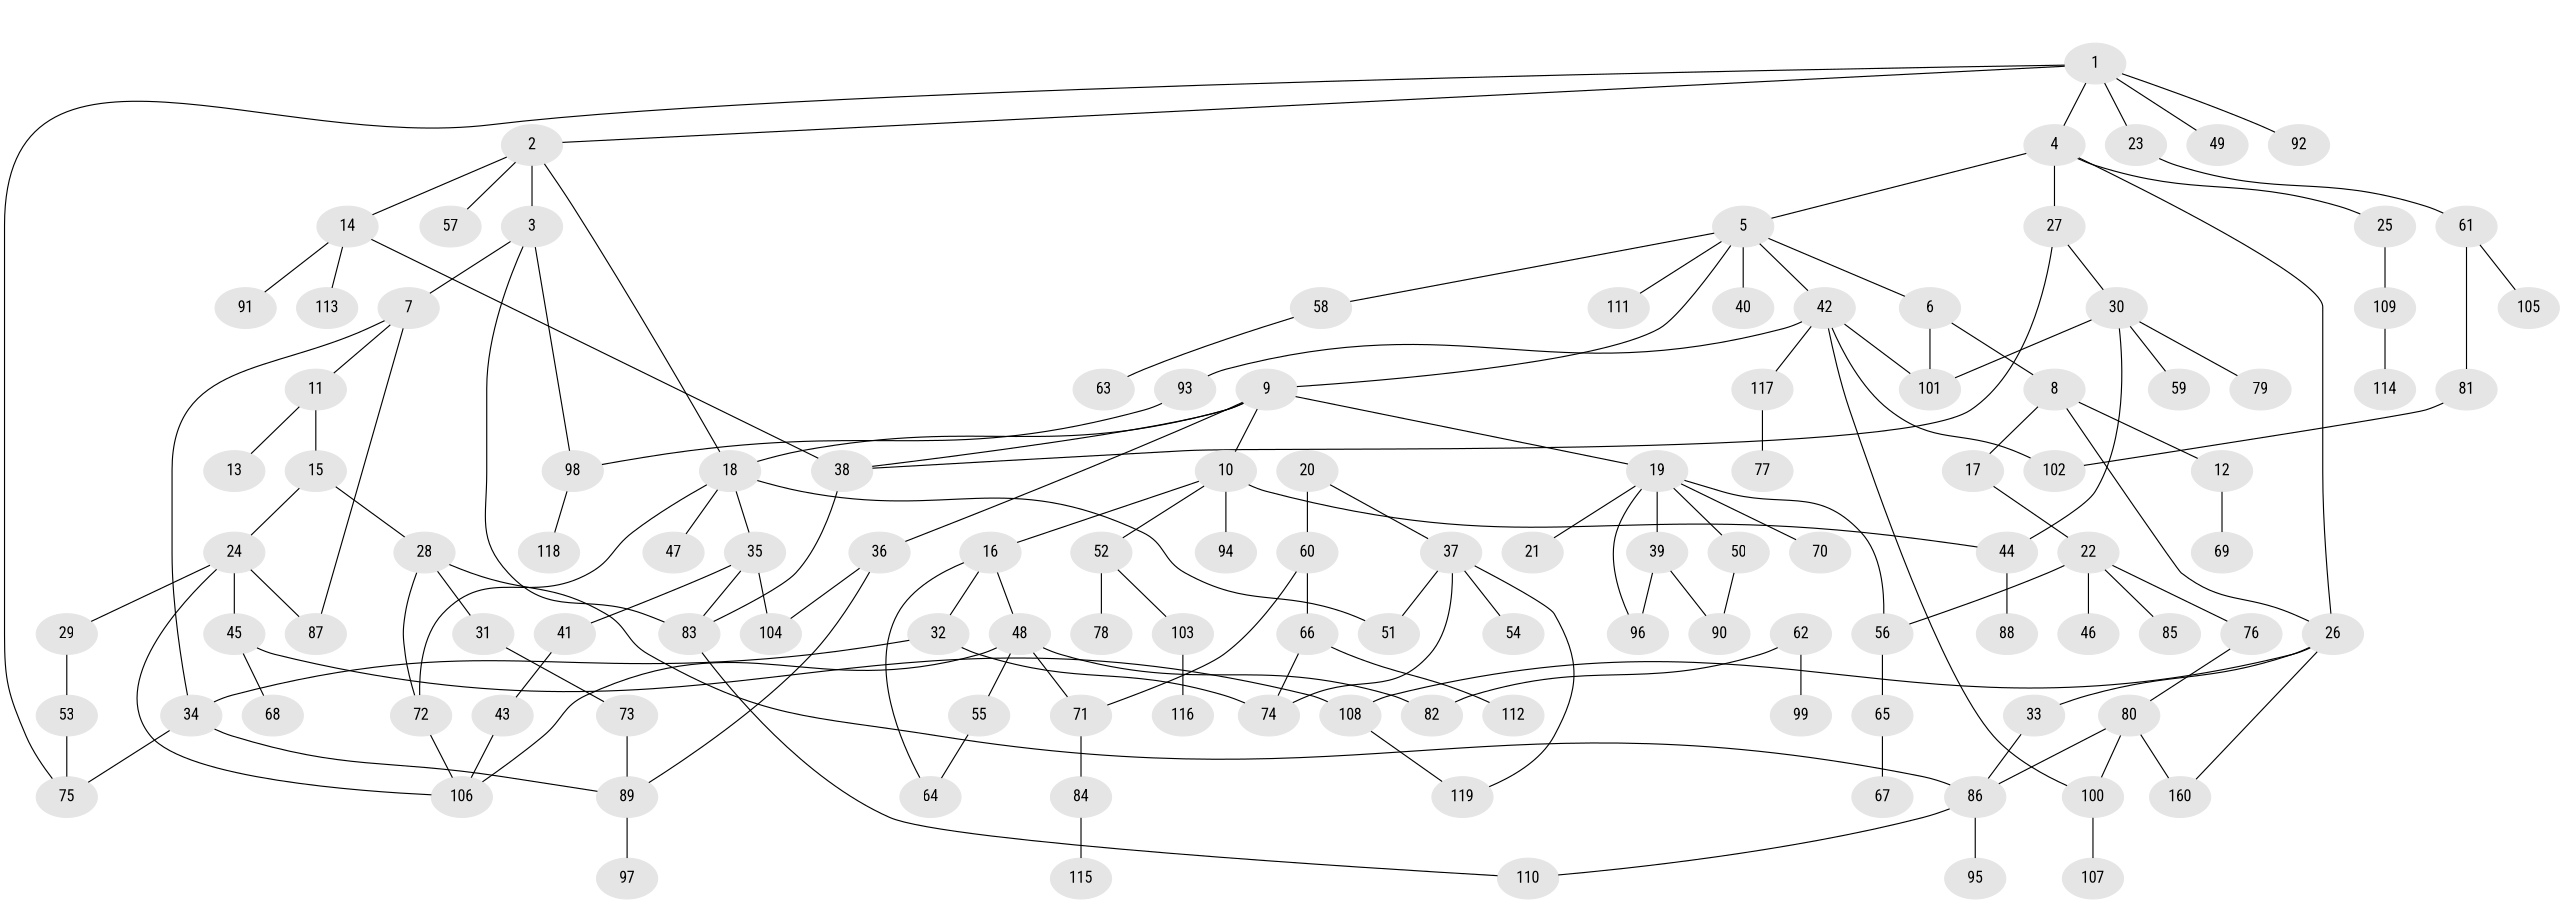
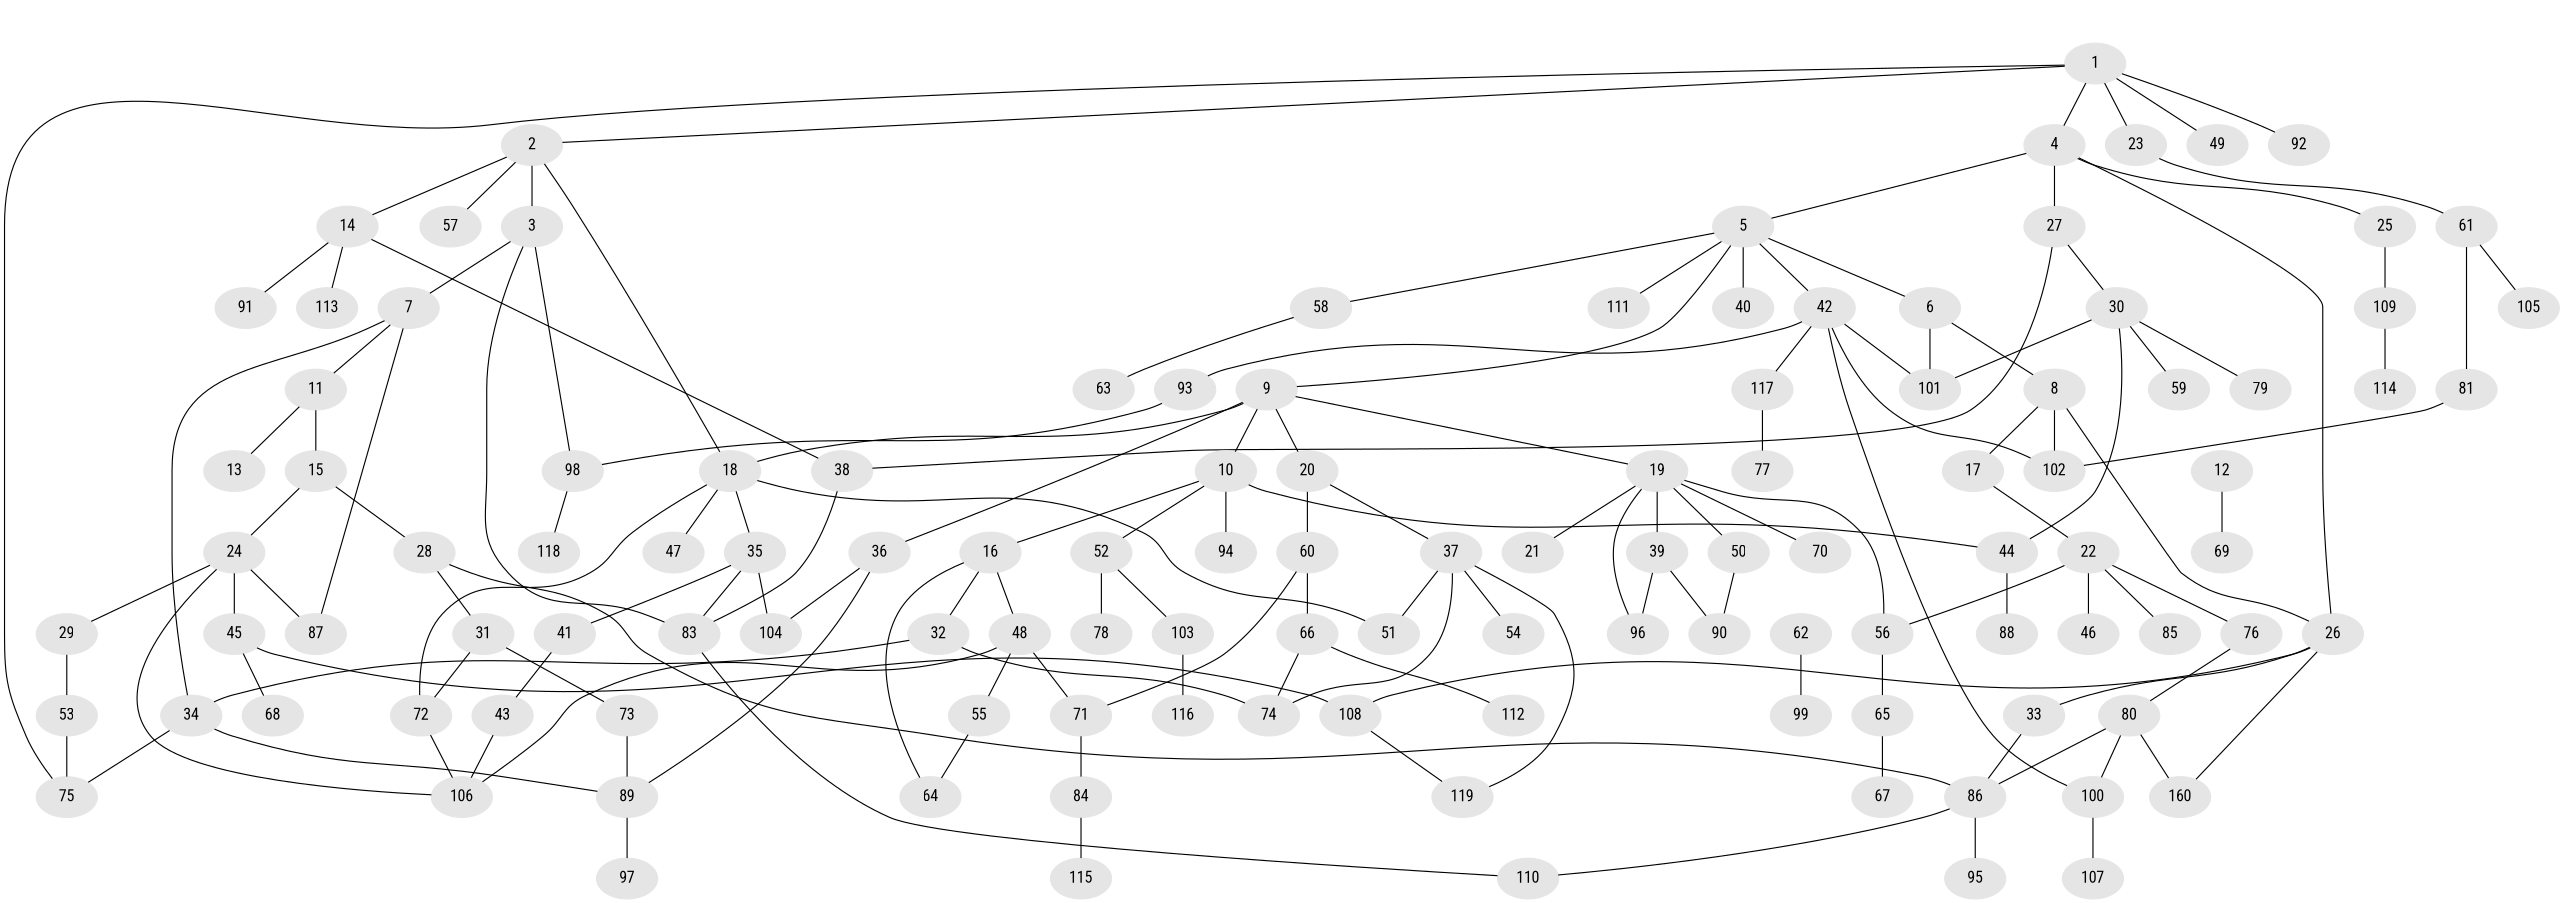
edge "8" -- "12": now "8" -- "102"
edge "9" -- "38": now "9" -- "20"
edge "28" -- "72": now "31" -- "72"
node "82": removed
